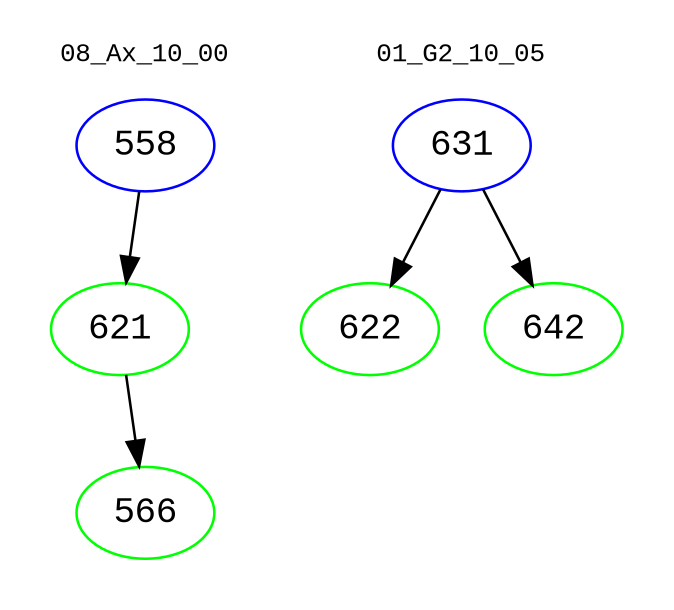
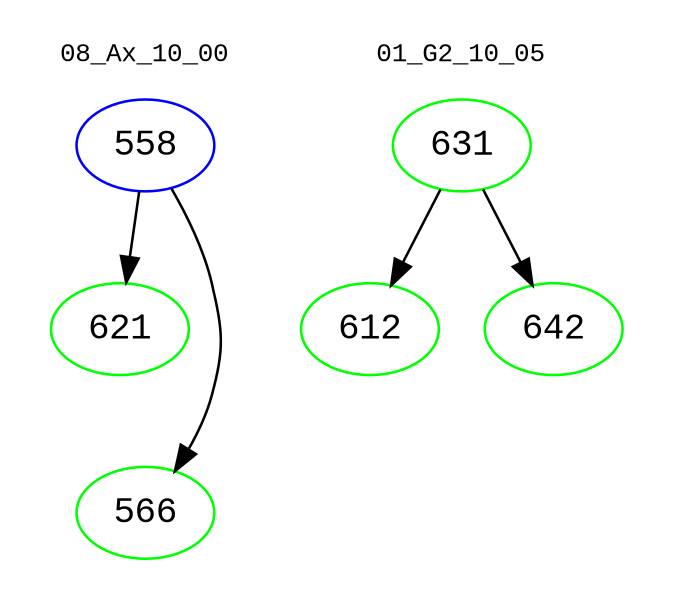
node "631": color blue -> green
node "622": label "622" -> "612"
edge "621" -> "566": now "558" -> "566"
